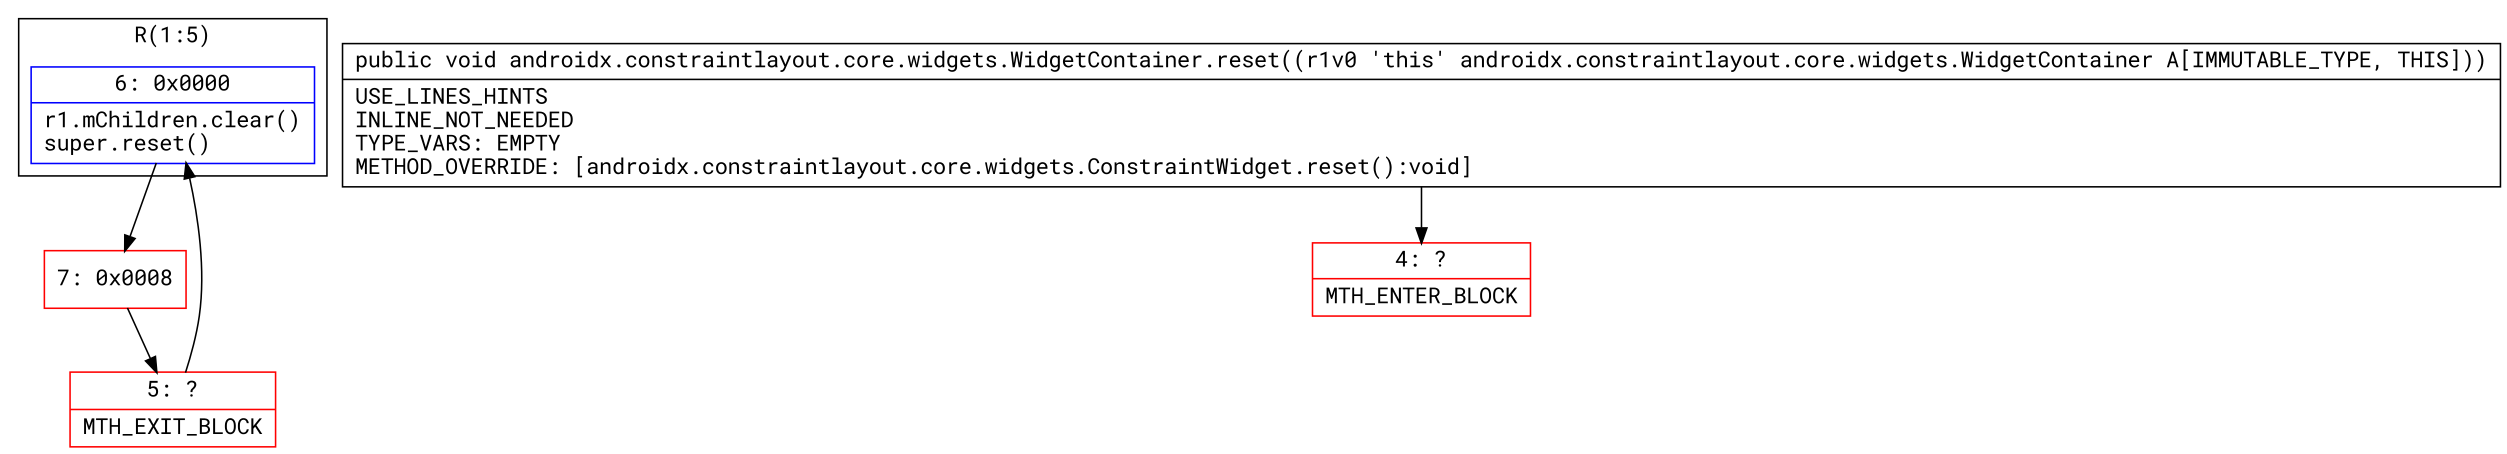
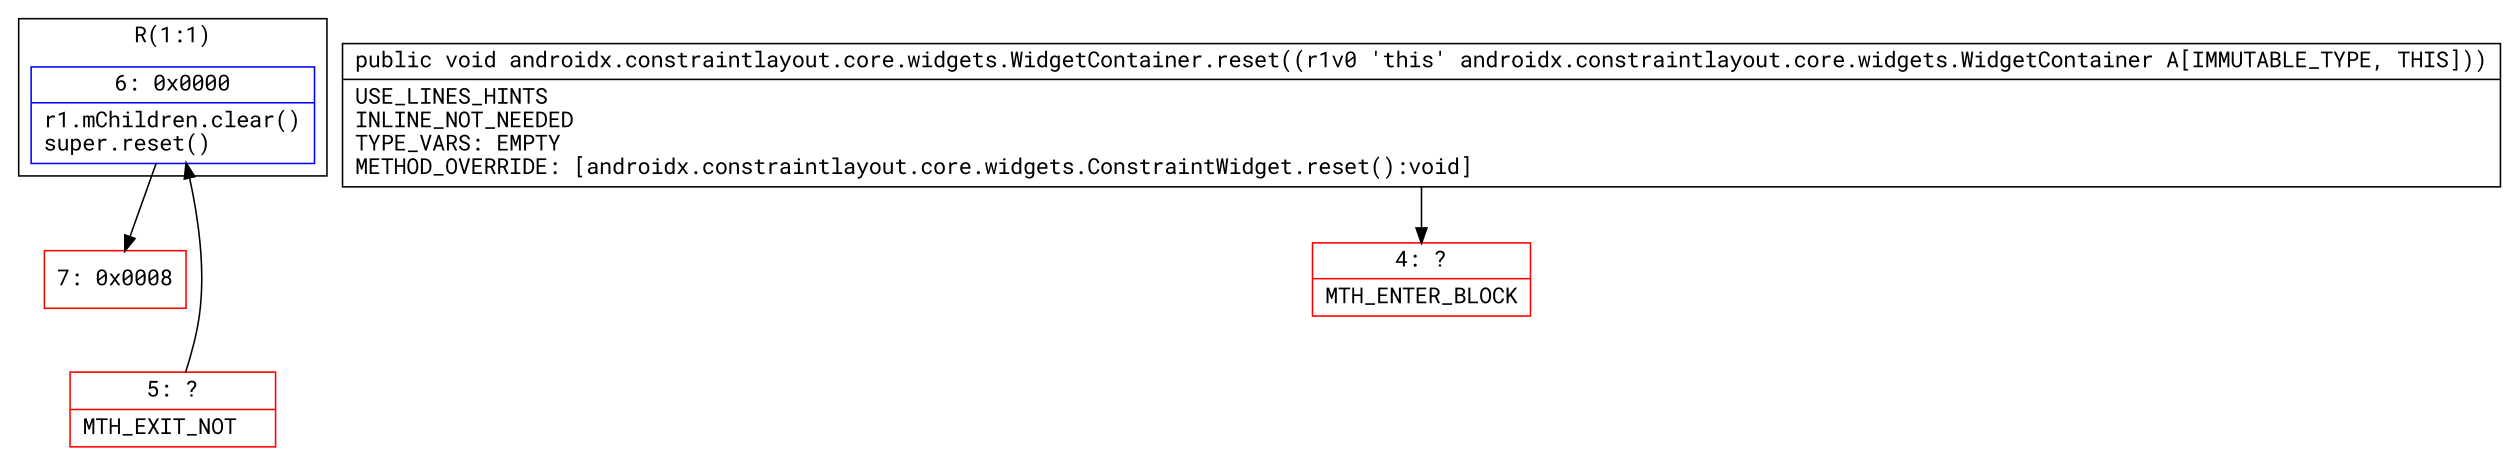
cluster "R(1:5)": label "R(1:5)" -> "R(1:1)"
edge "7: 0x0008" -> "5: ?": removed
node "5: ?": text "MTH_EXIT_BLOCK" -> "MTH_EXIT_NOT"
